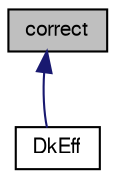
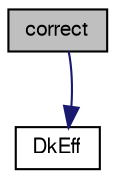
edge "DkEff" -> "correct": reversed
